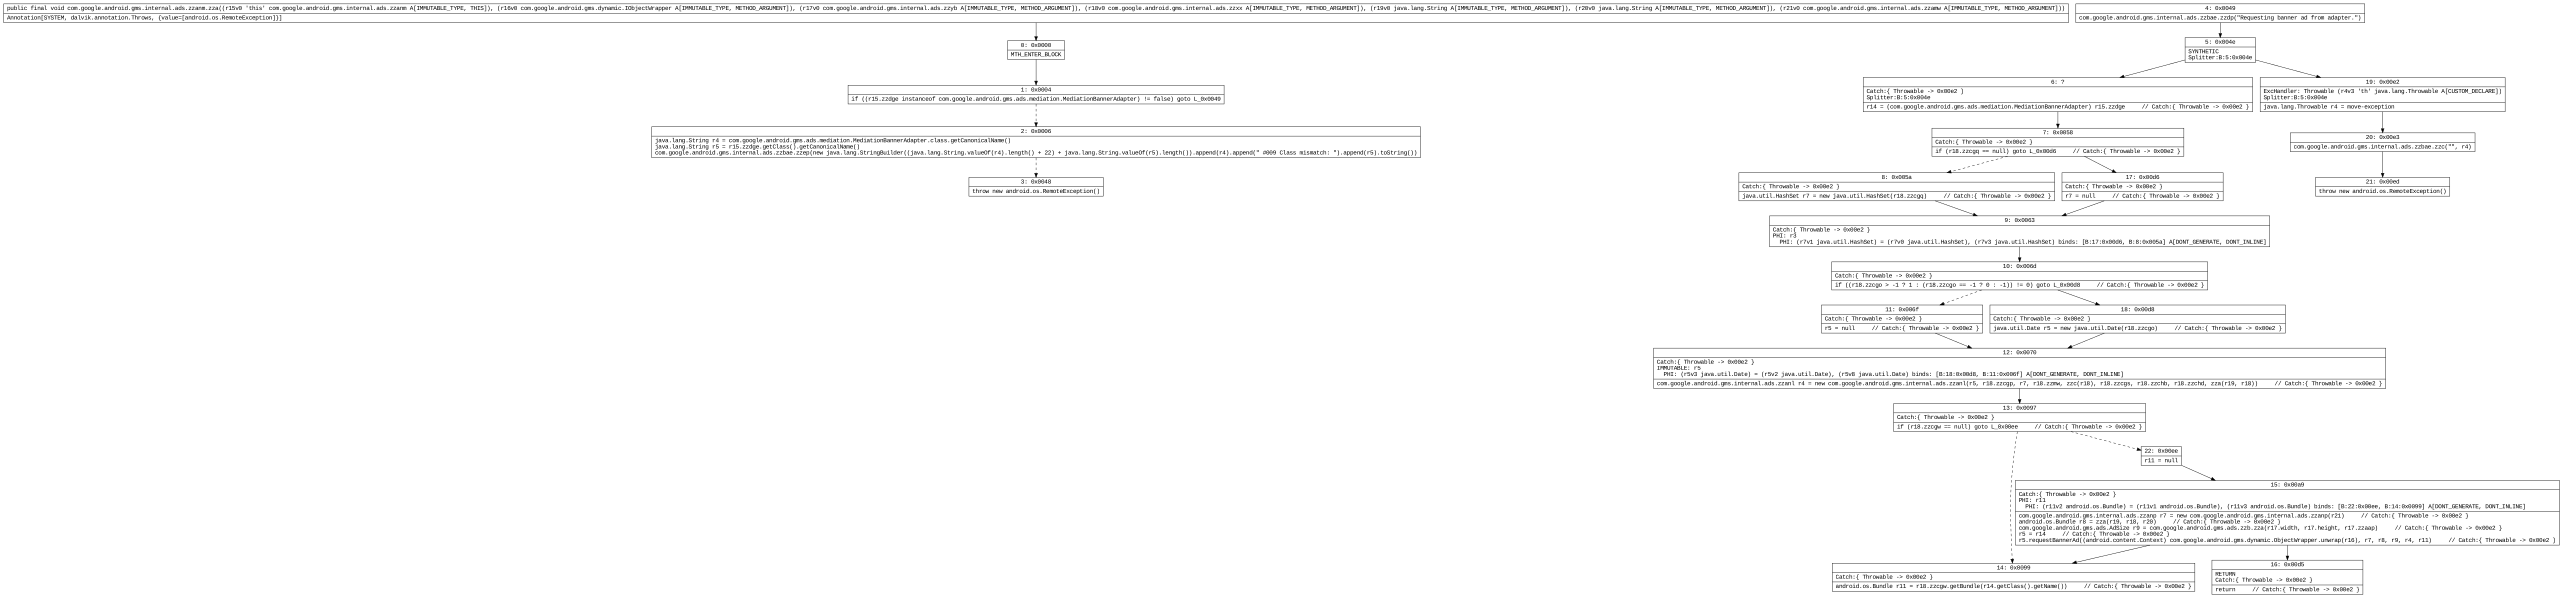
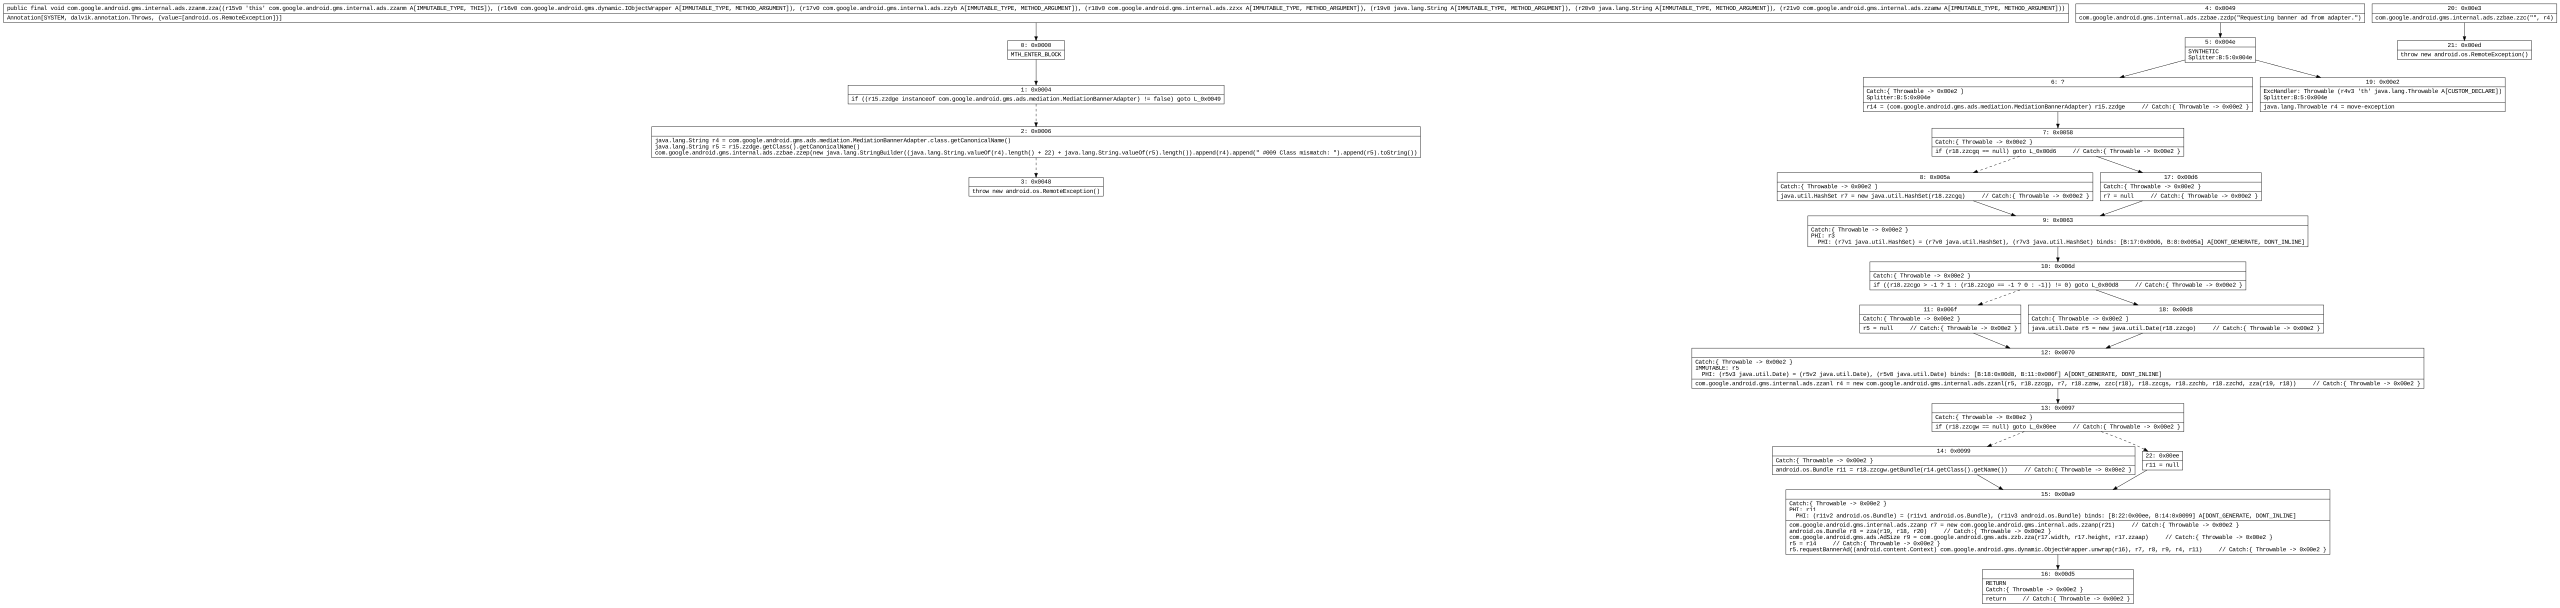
edge "19: 0x00e2" -> "20: 0x00e3": removed
edge "15: 0x00a9" -> "14: 0x0099": reversed
